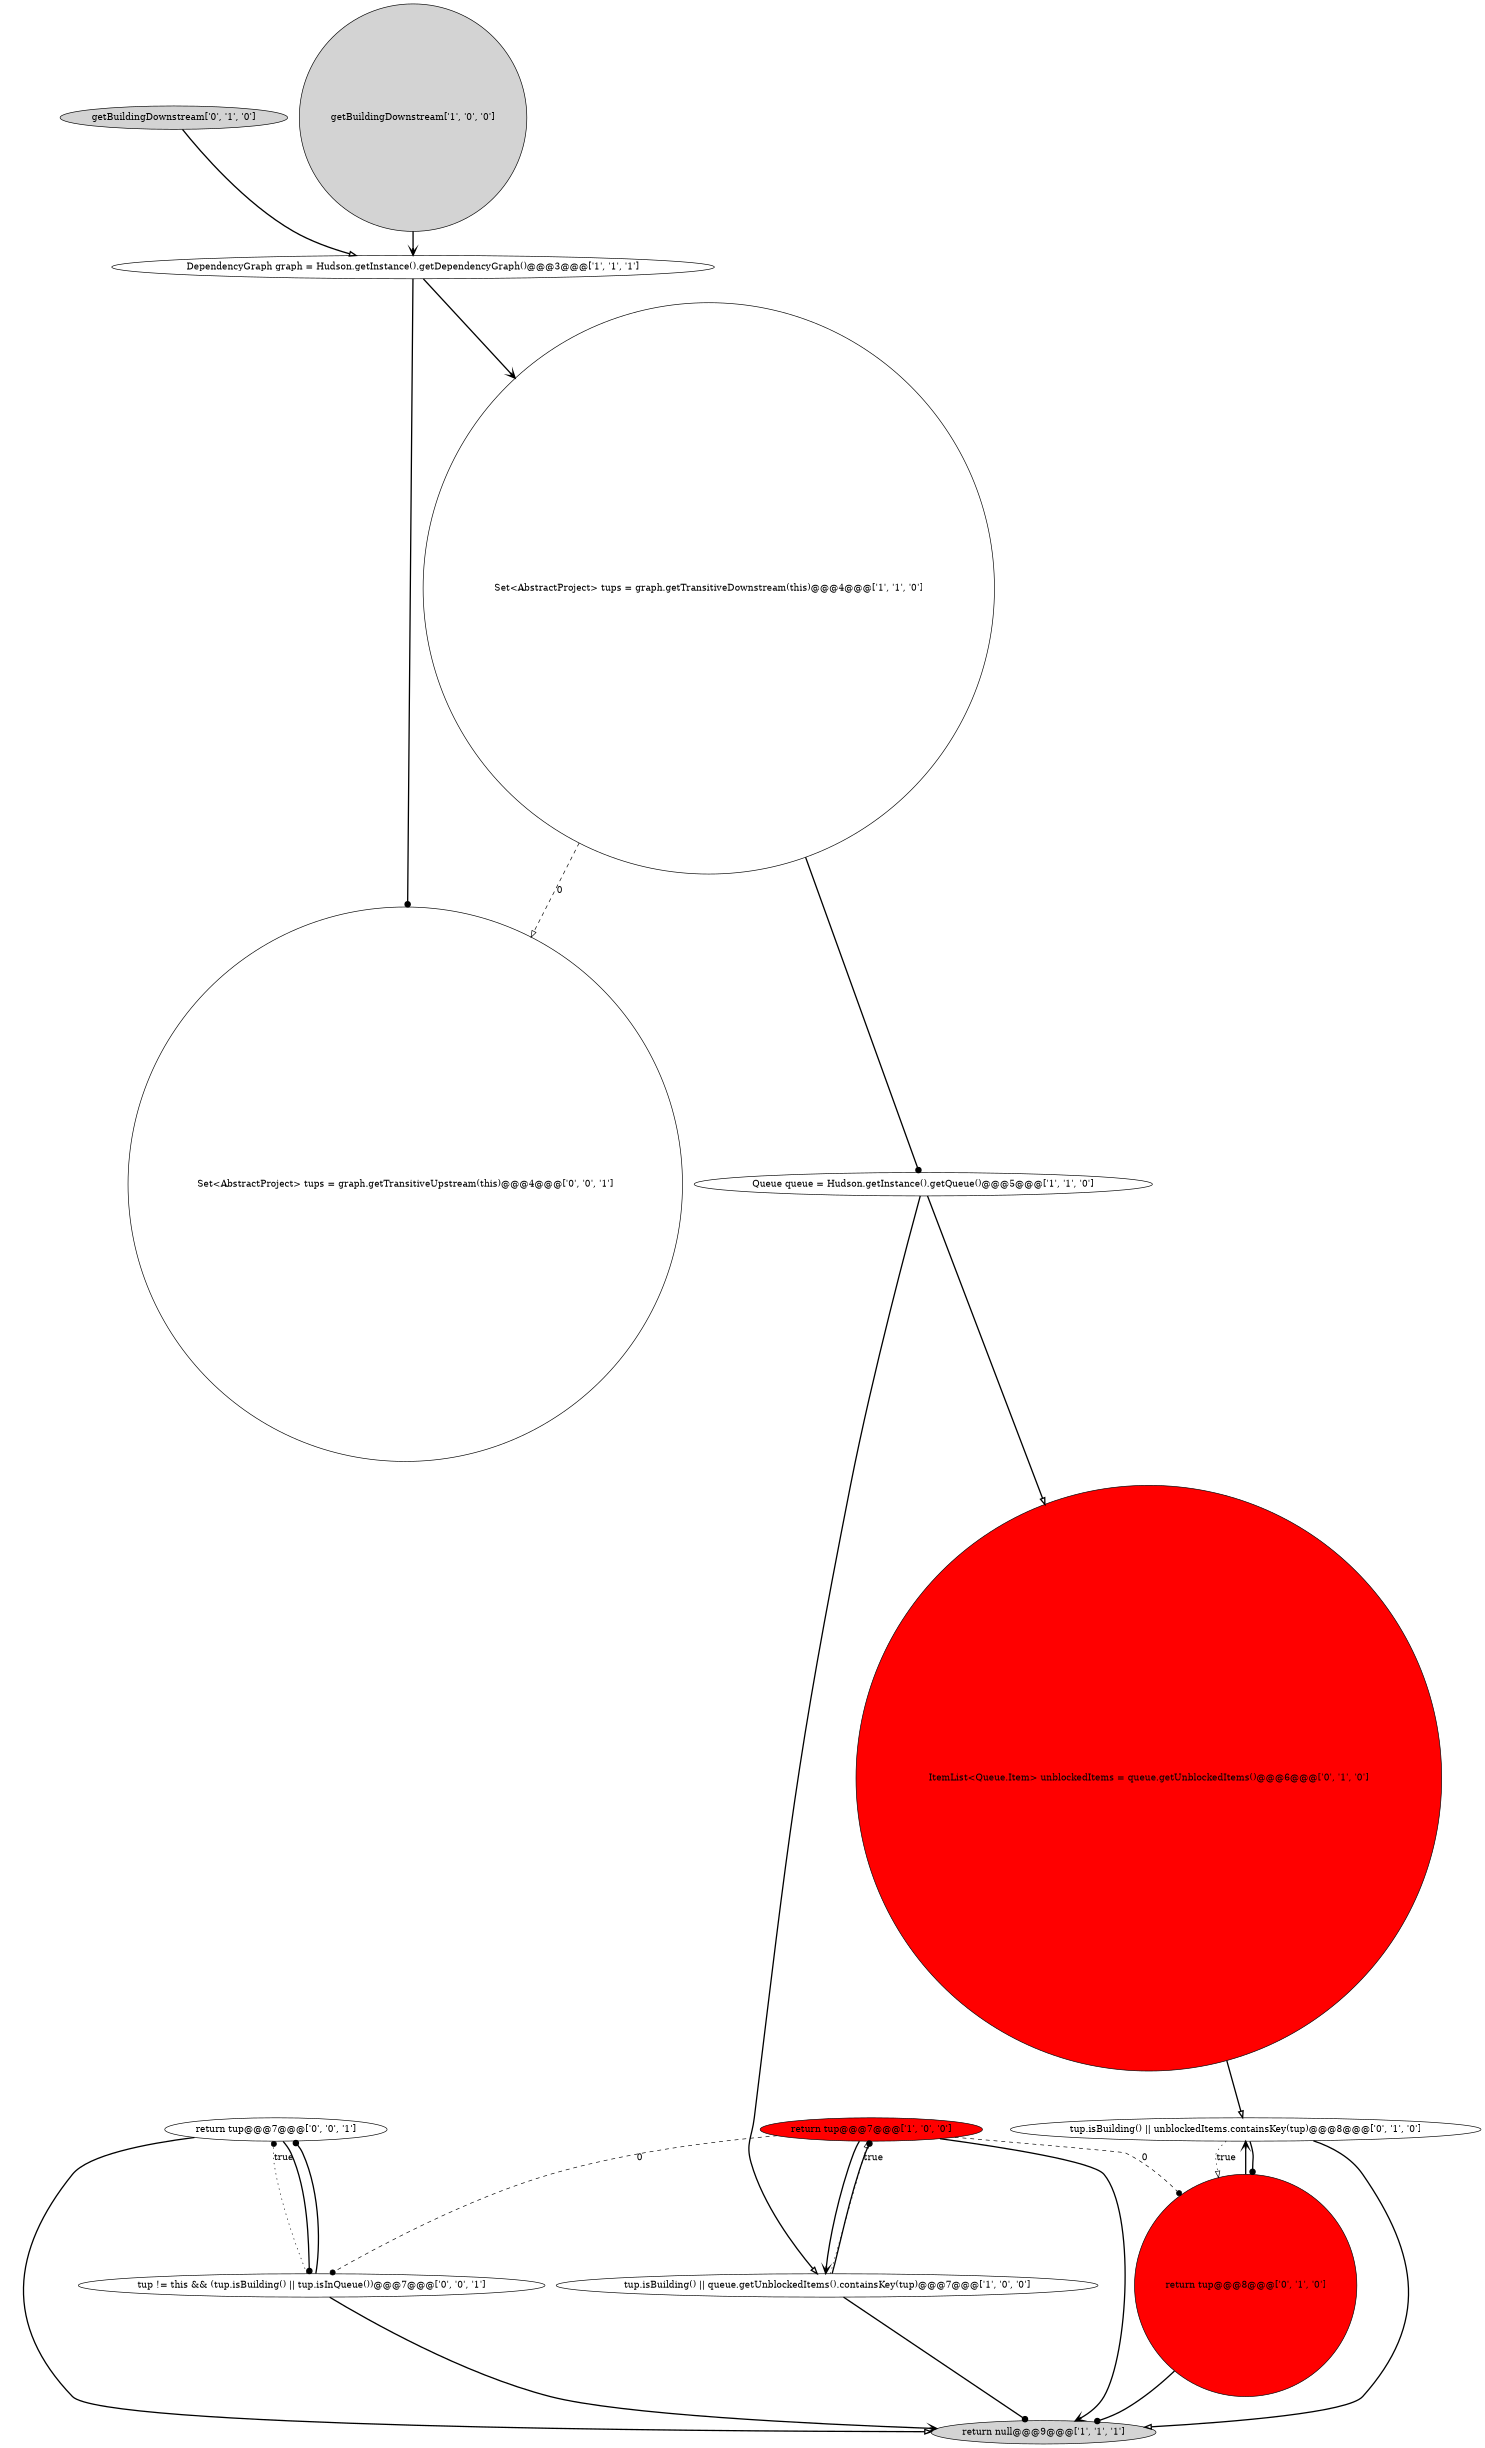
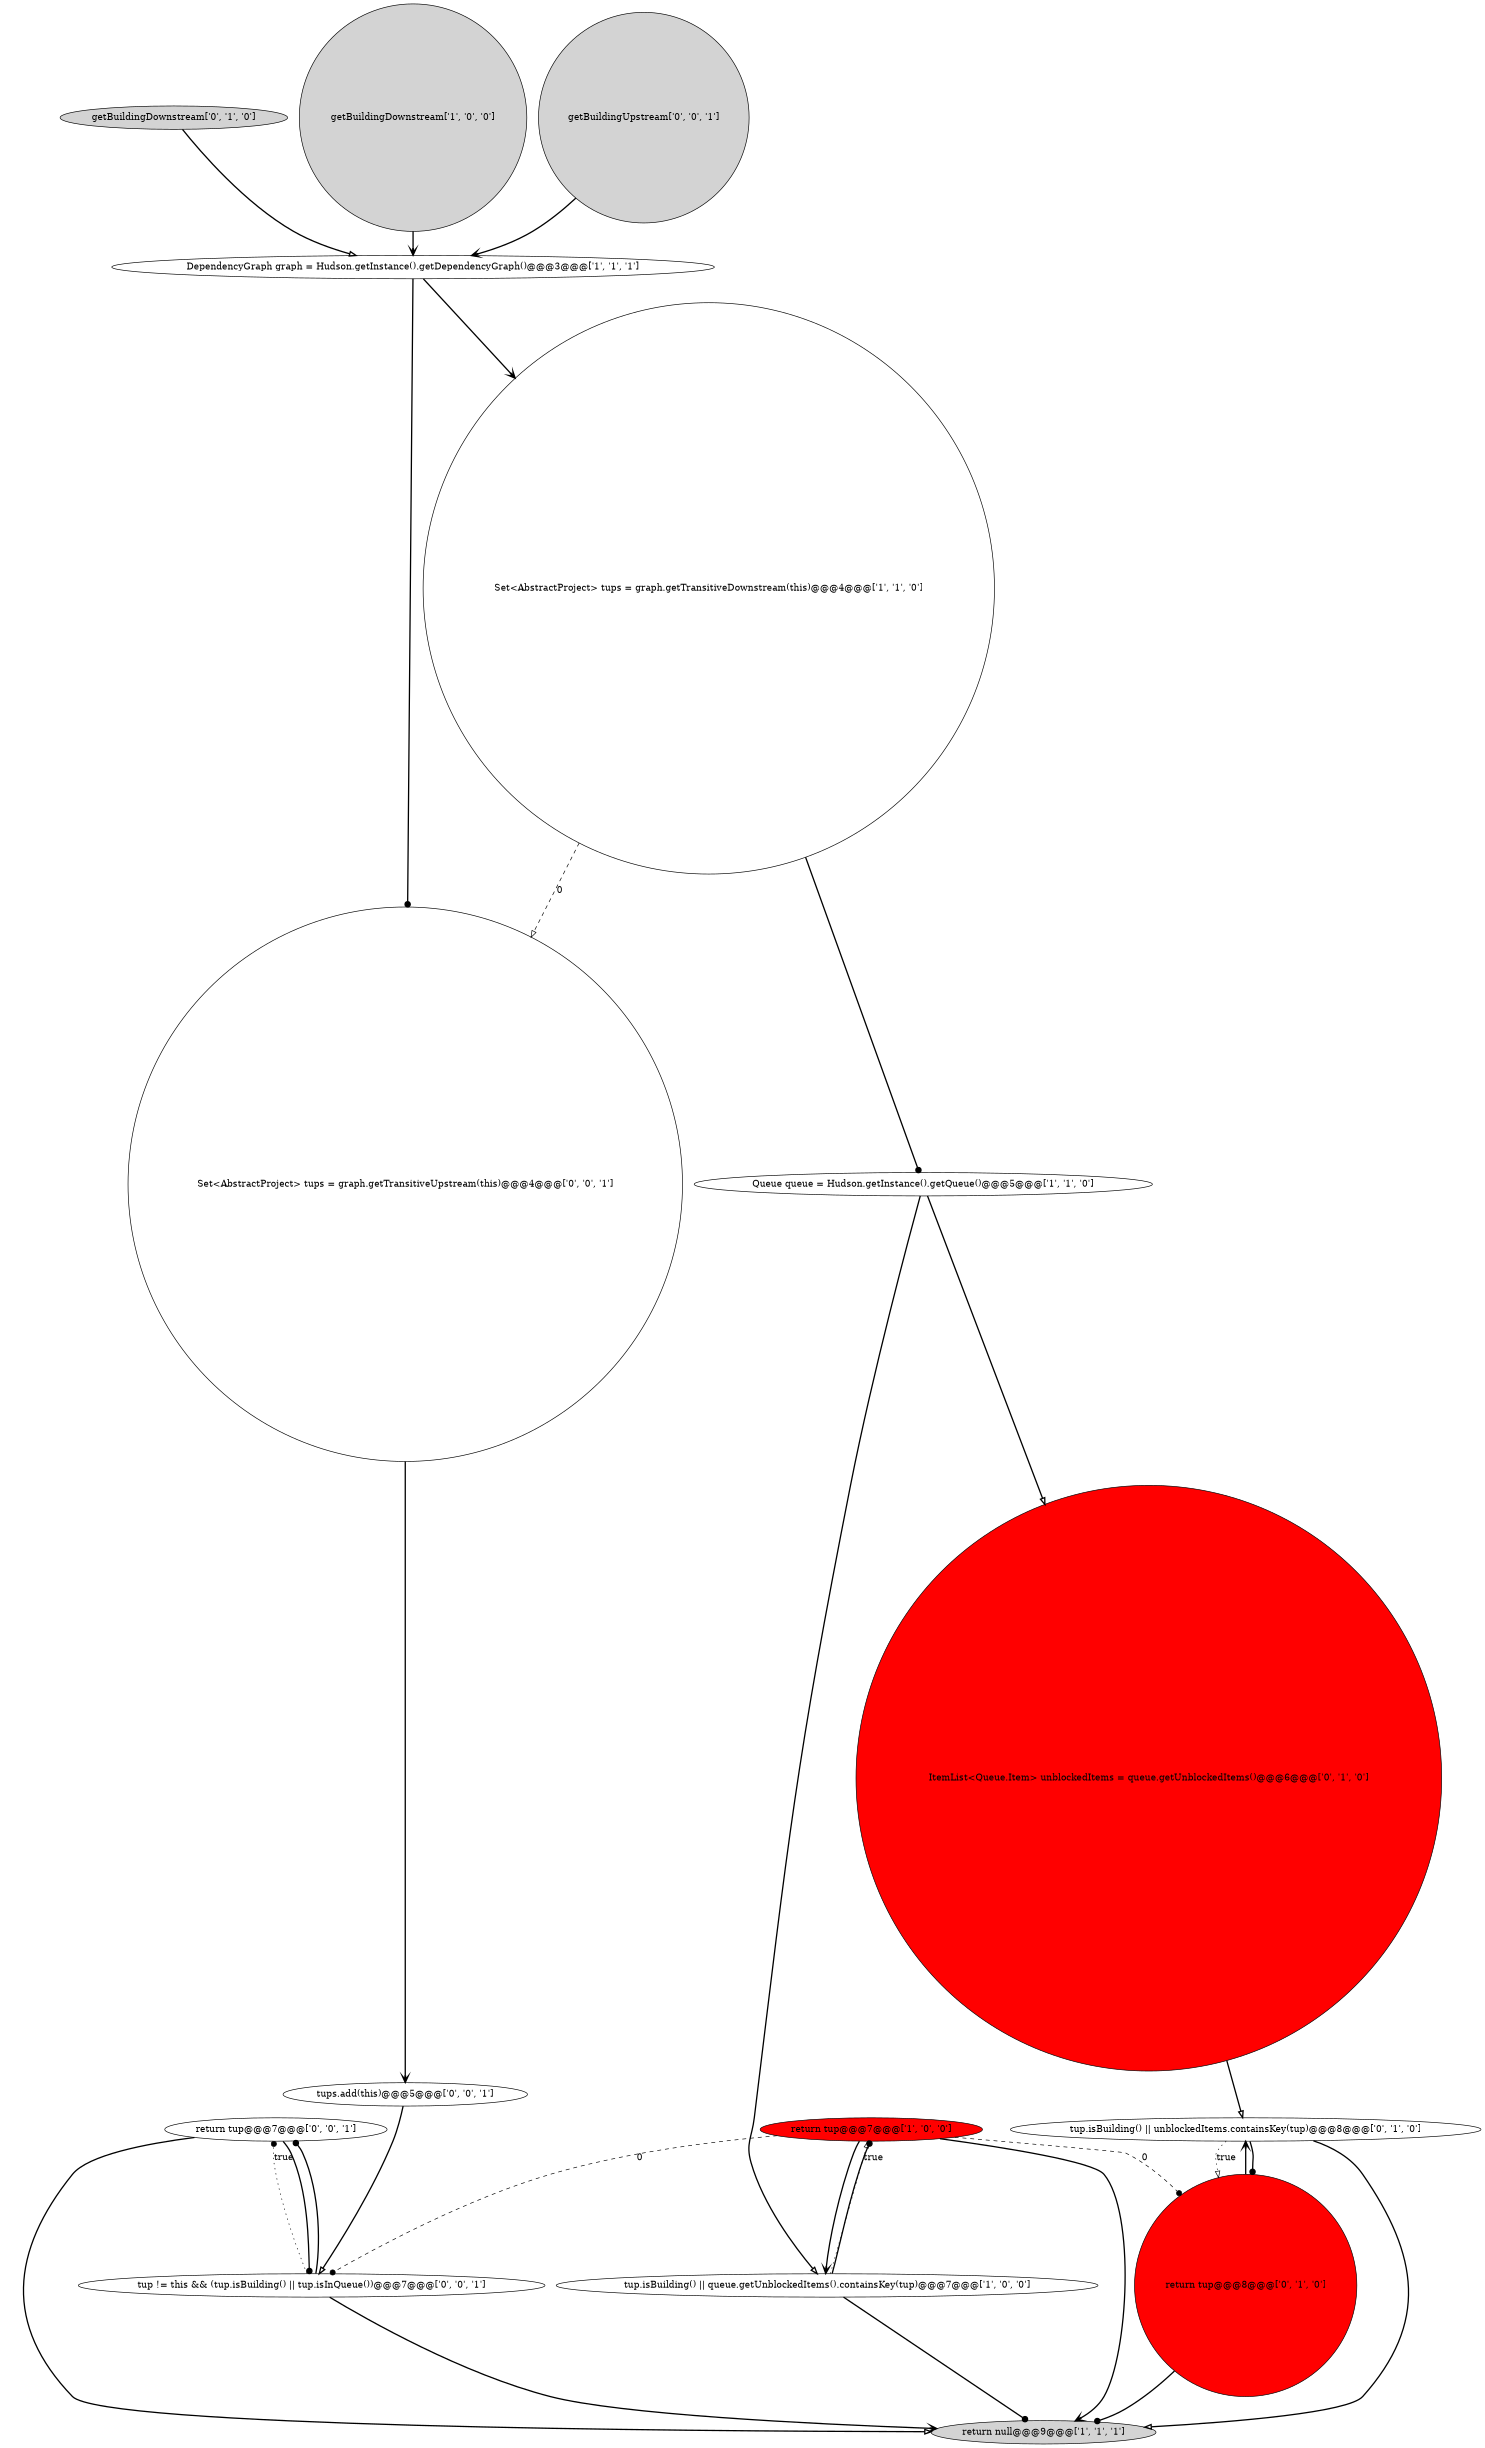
node "getBuildingUpstream['0', '0', '1']": added
node "tups.add(this)@@@5@@@['0', '0', '1']": added
